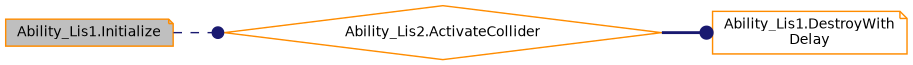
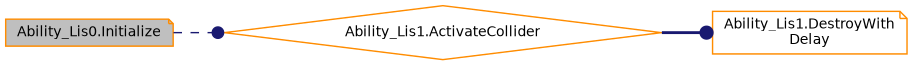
node "Ability_Lis1.Initialize": label "Ability_Lis1.Initialize" -> "Ability_Lis0.Initialize"
node "Ability_Lis2.ActivateCollider": label "Ability_Lis2.ActivateCollider" -> "Ability_Lis1.ActivateCollider"
